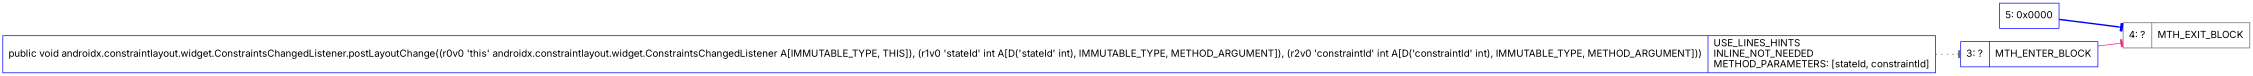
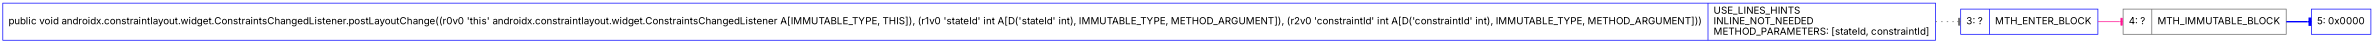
edge "5: 0x0000" -> "4: ?": reversed
node "4: ?": text "MTH_EXIT_BLOCK" -> "MTH_IMMUTABLE_BLOCK"
